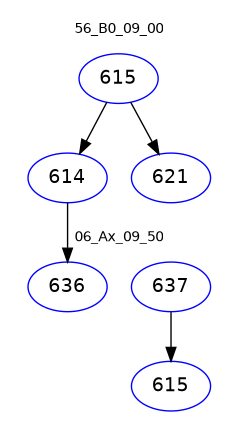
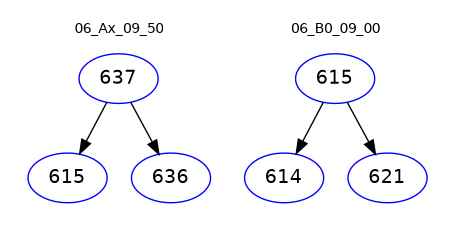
cluster "56_B0_09_00": label "56_B0_09_00" -> "06_B0_09_00"
edge "614" -> "636": now "637" -> "636"
